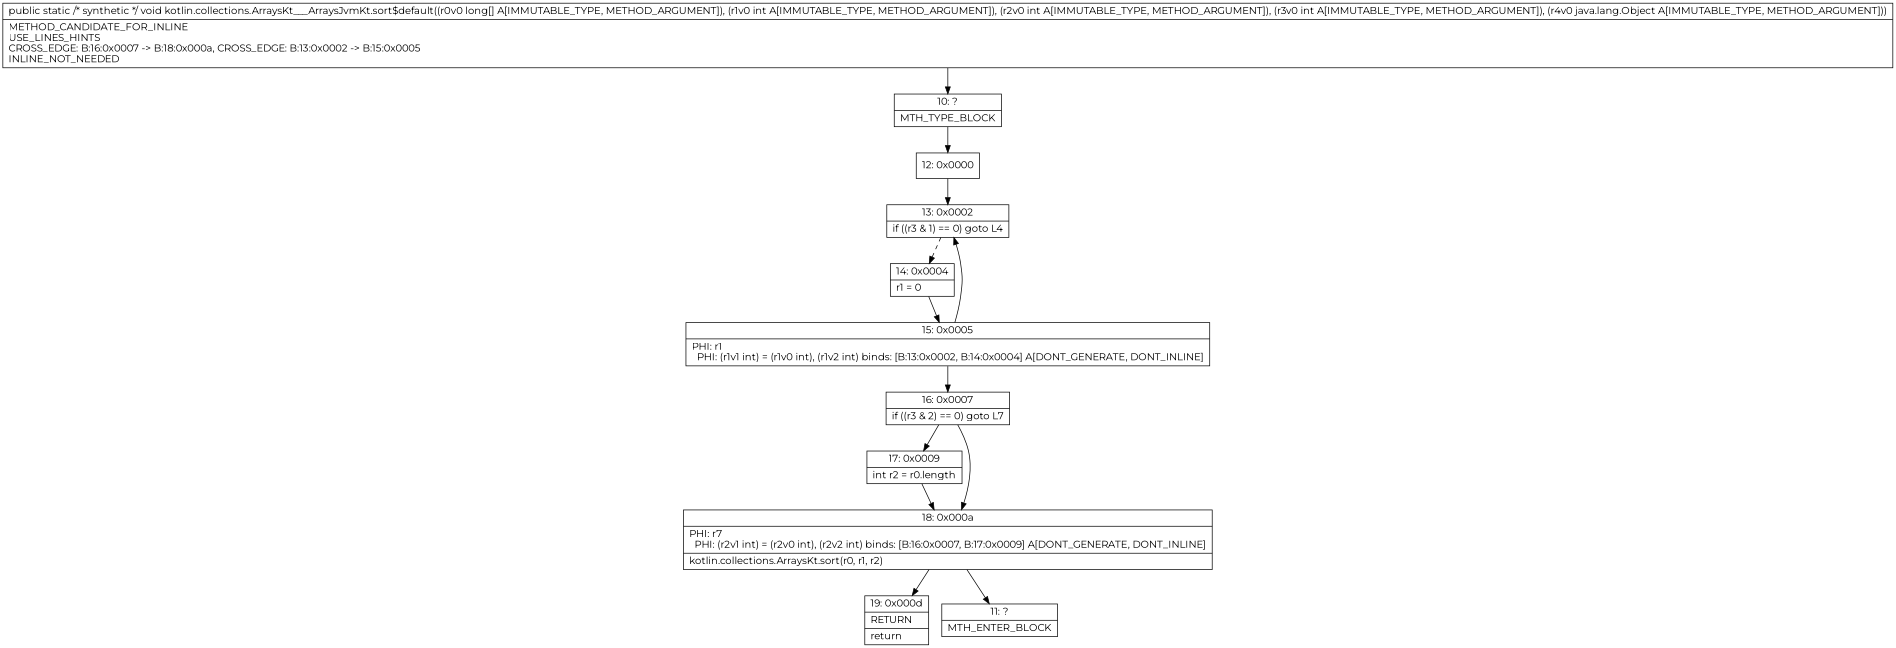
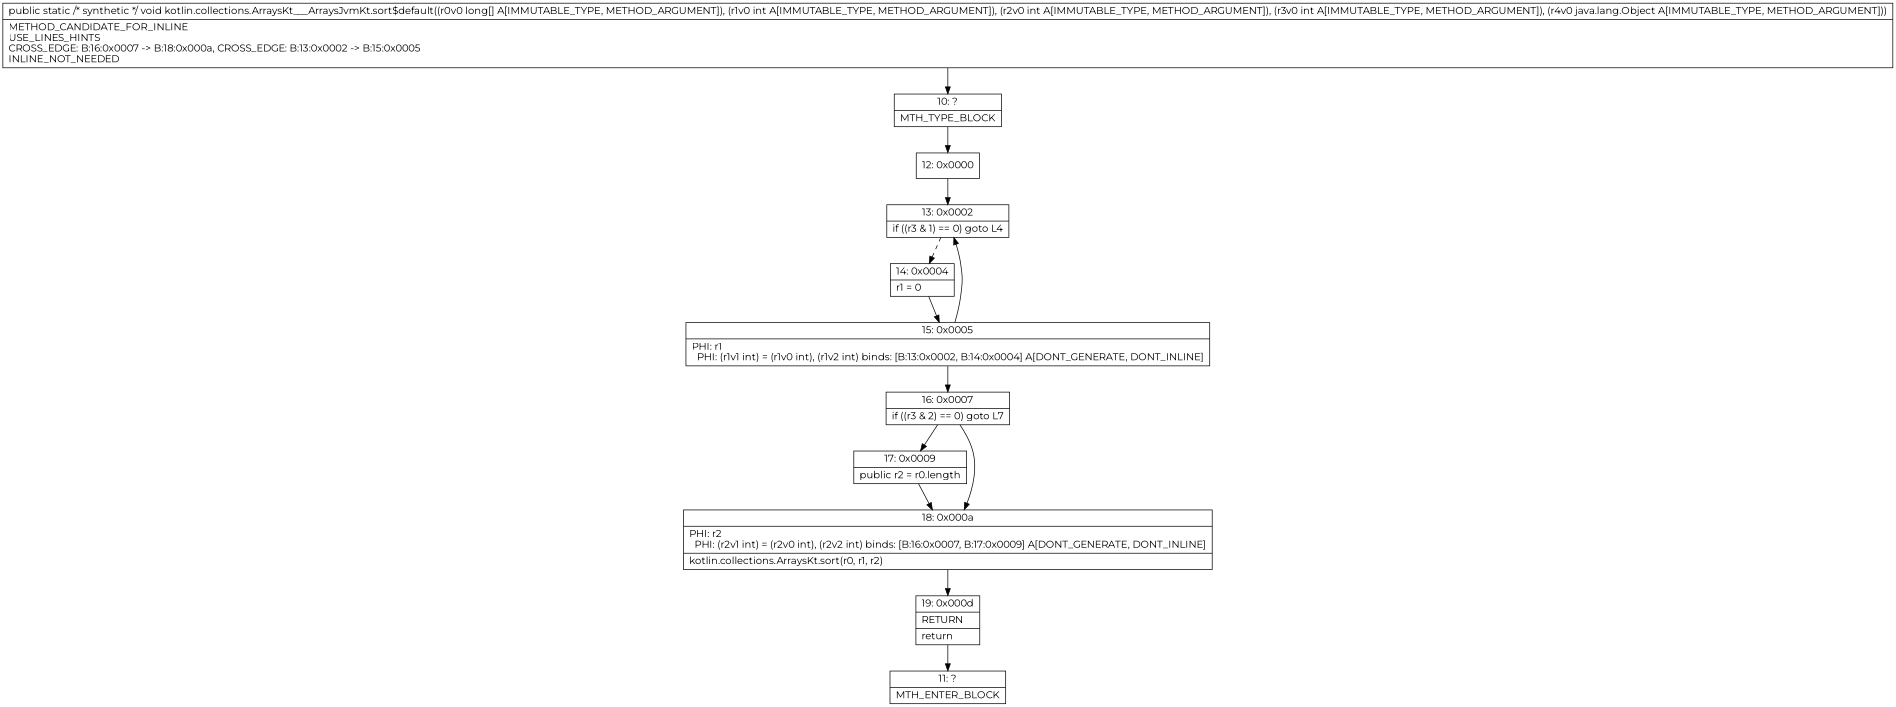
node "17: 0x0009": text "int r2 = r0.length" -> "public r2 = r0.length"
node "18: 0x000a": text "PHI: r7" -> "PHI: r2"
edge "18: 0x000a" -> "11: ?": now "19: 0x000d" -> "11: ?"
